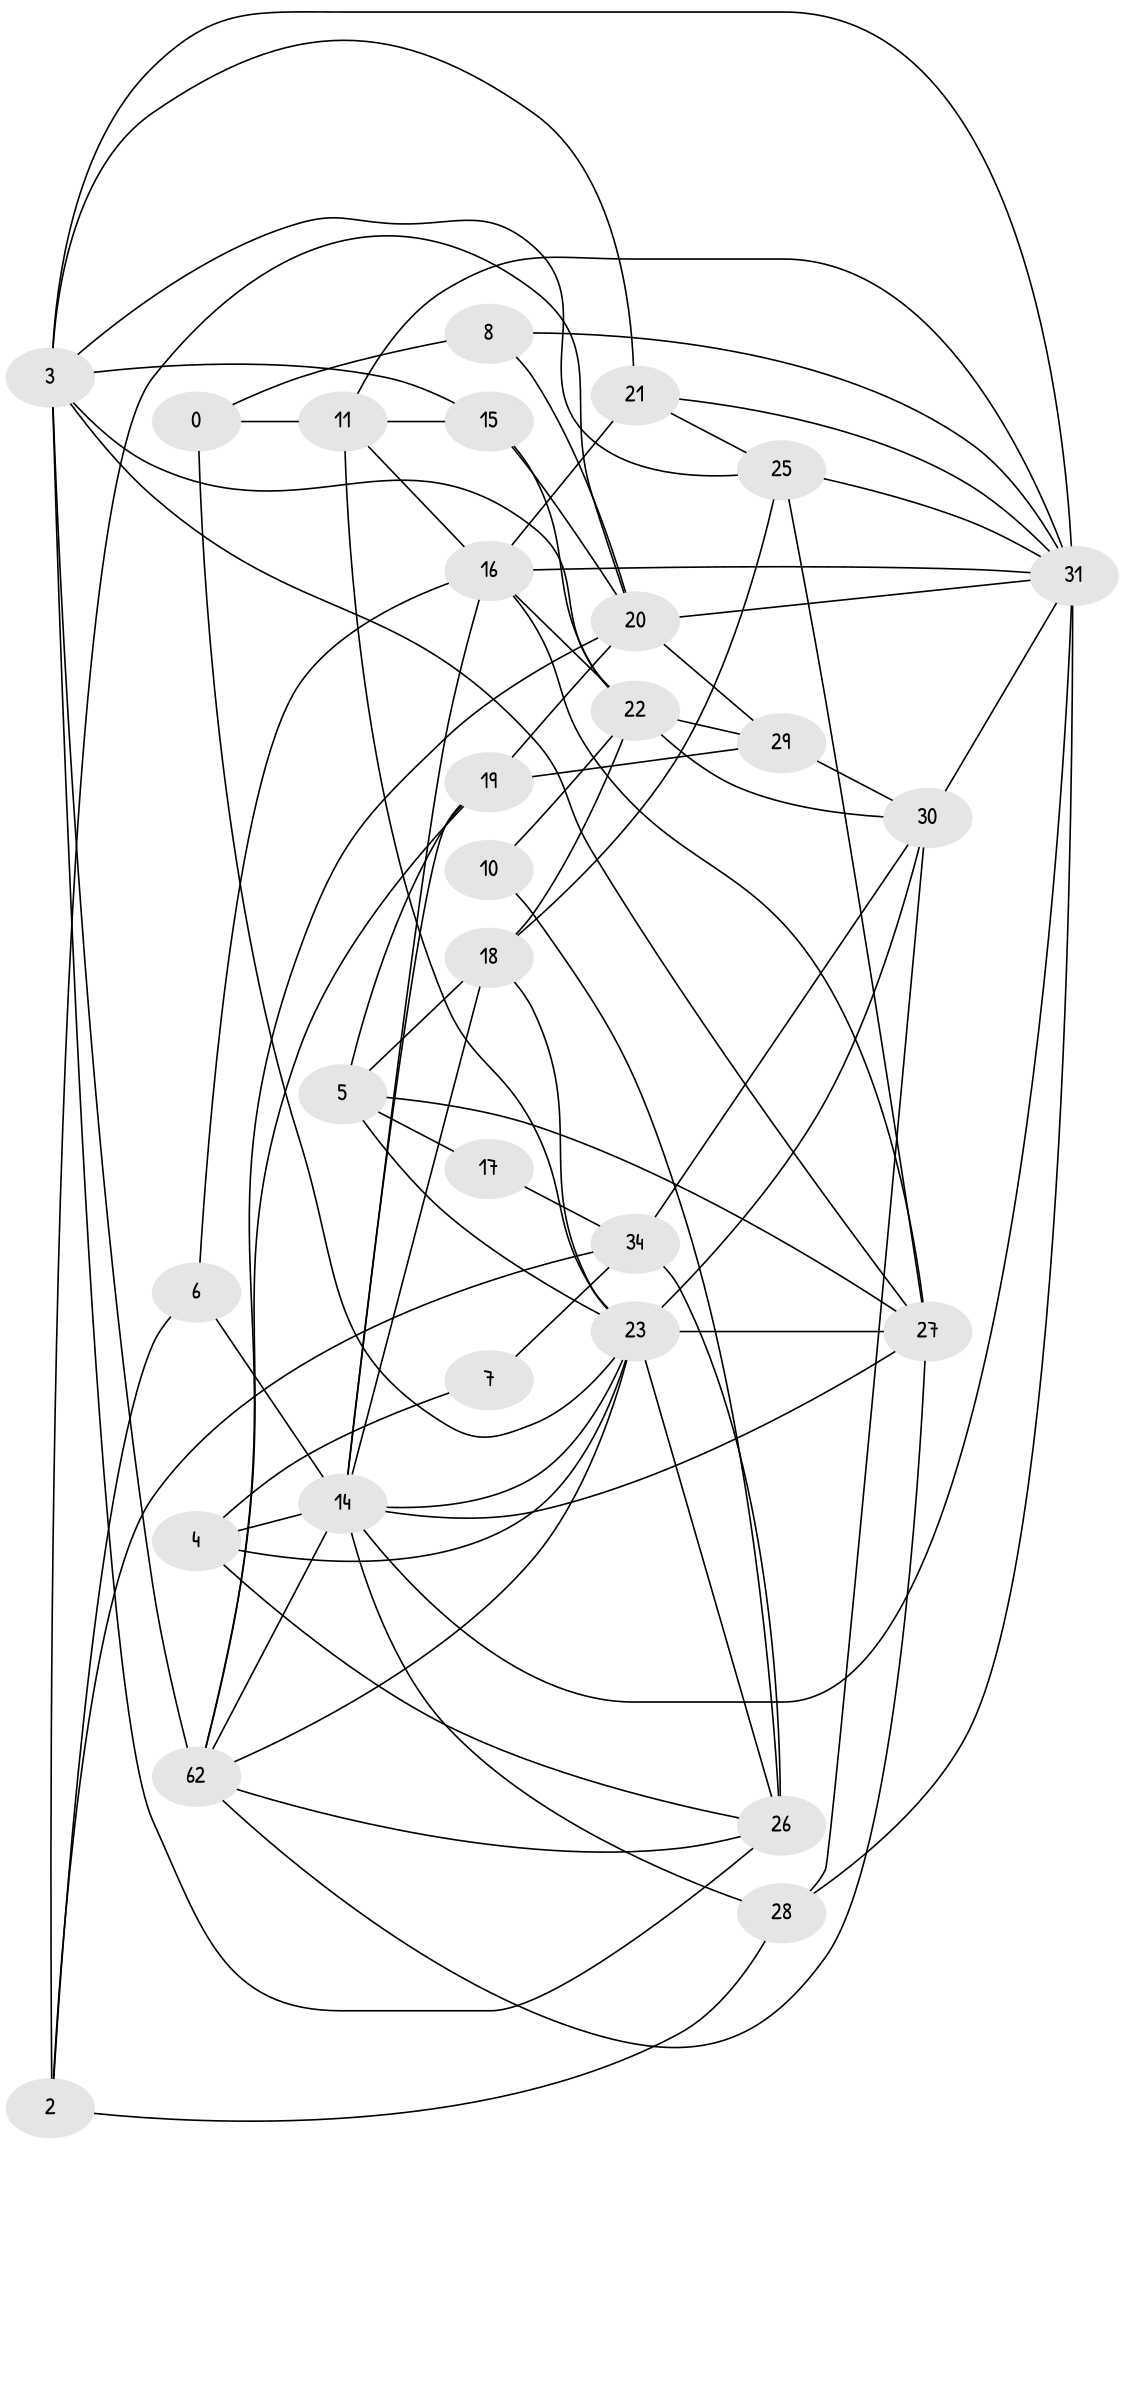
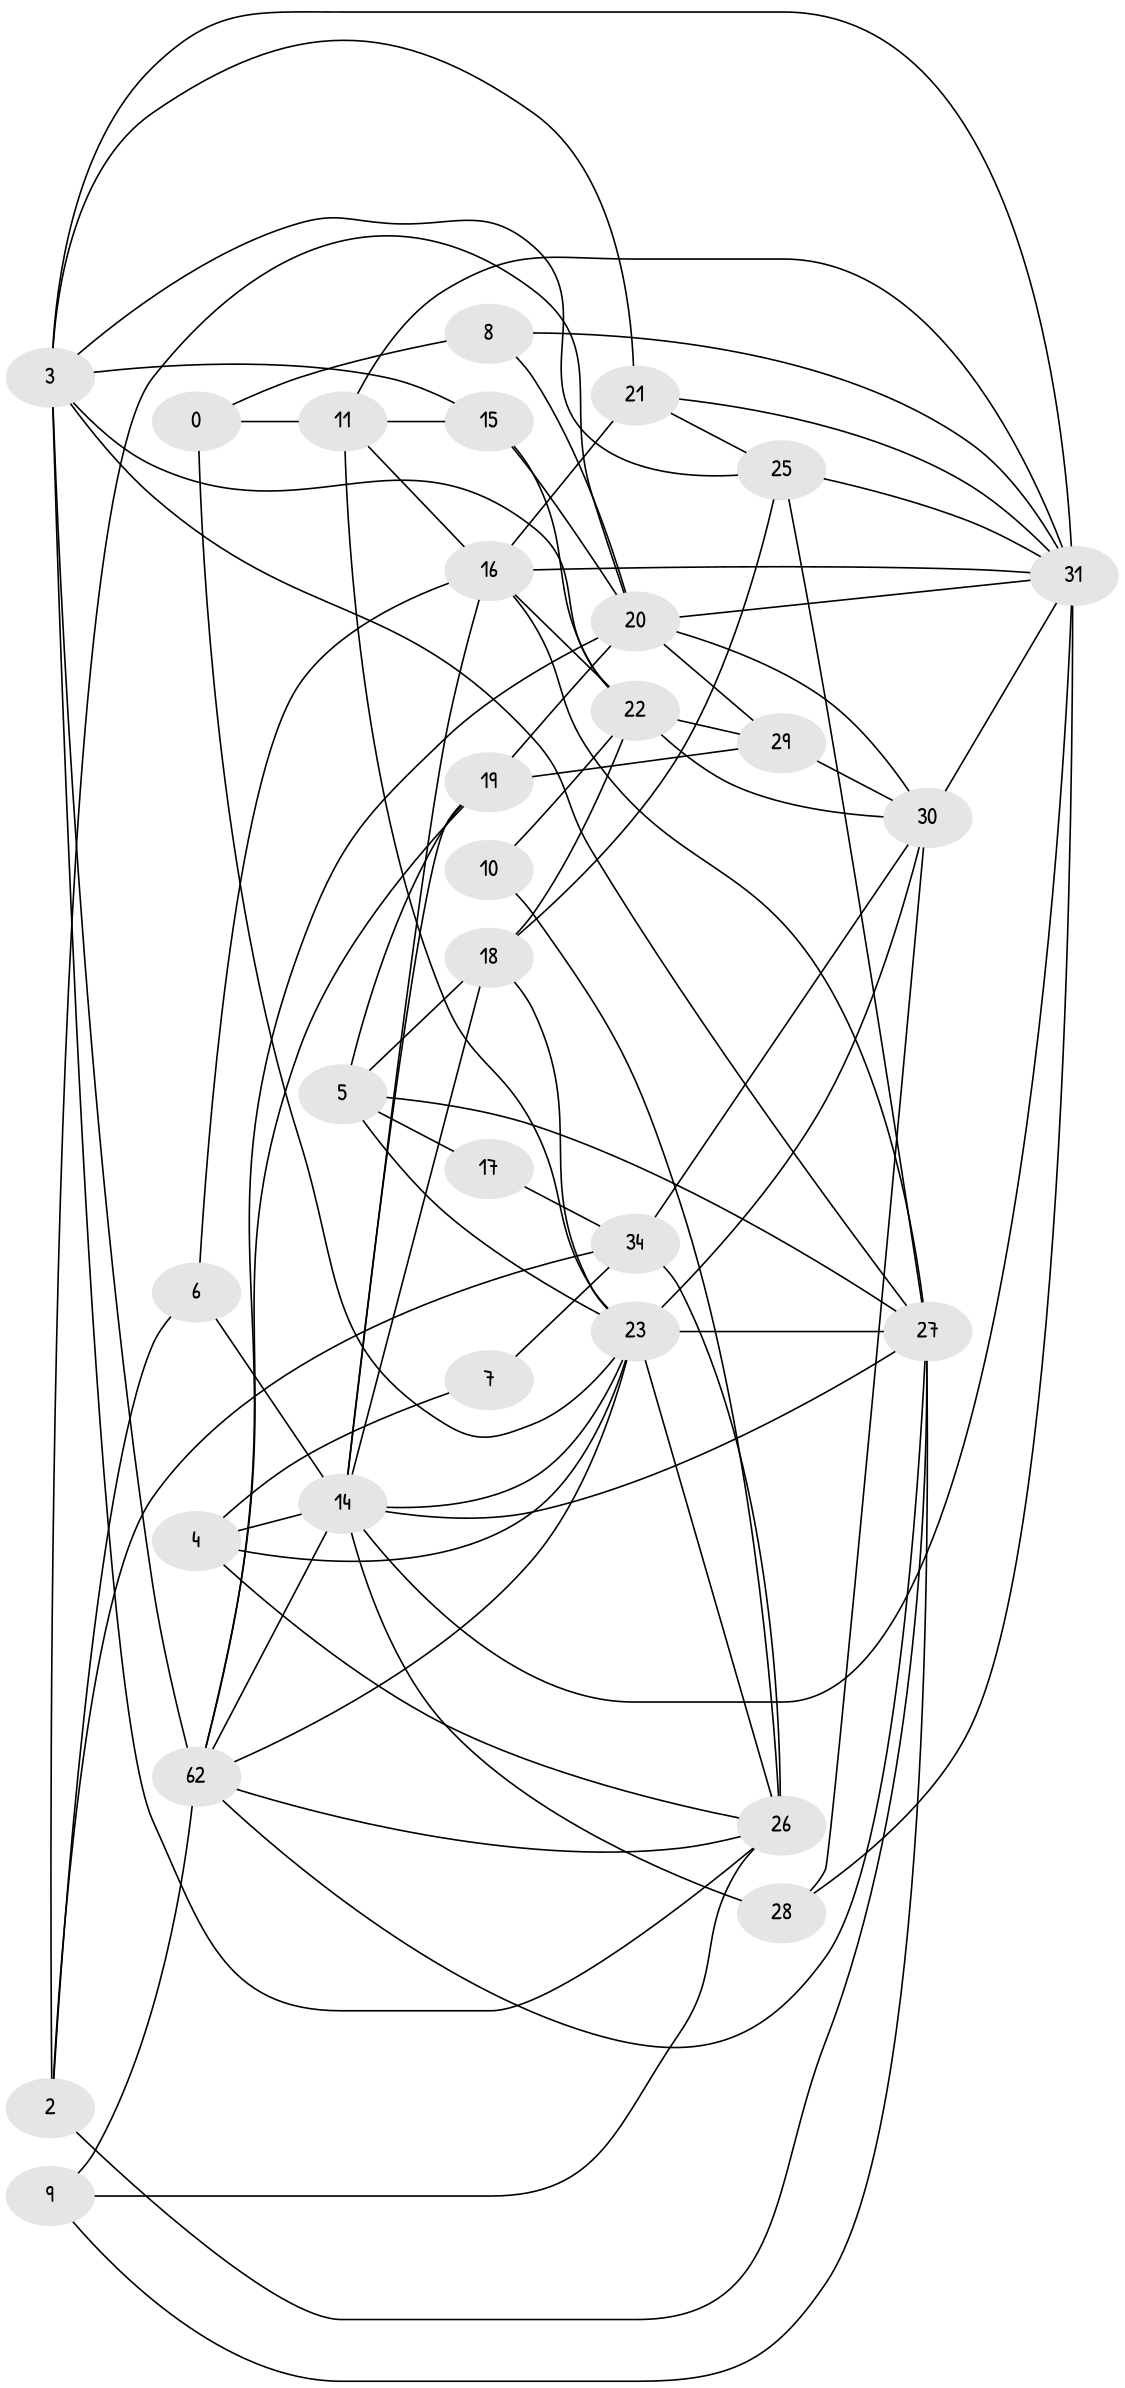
edge "20" -- "30": added
edge "28" -- "2": now "27" -- "2"
node "9": added
